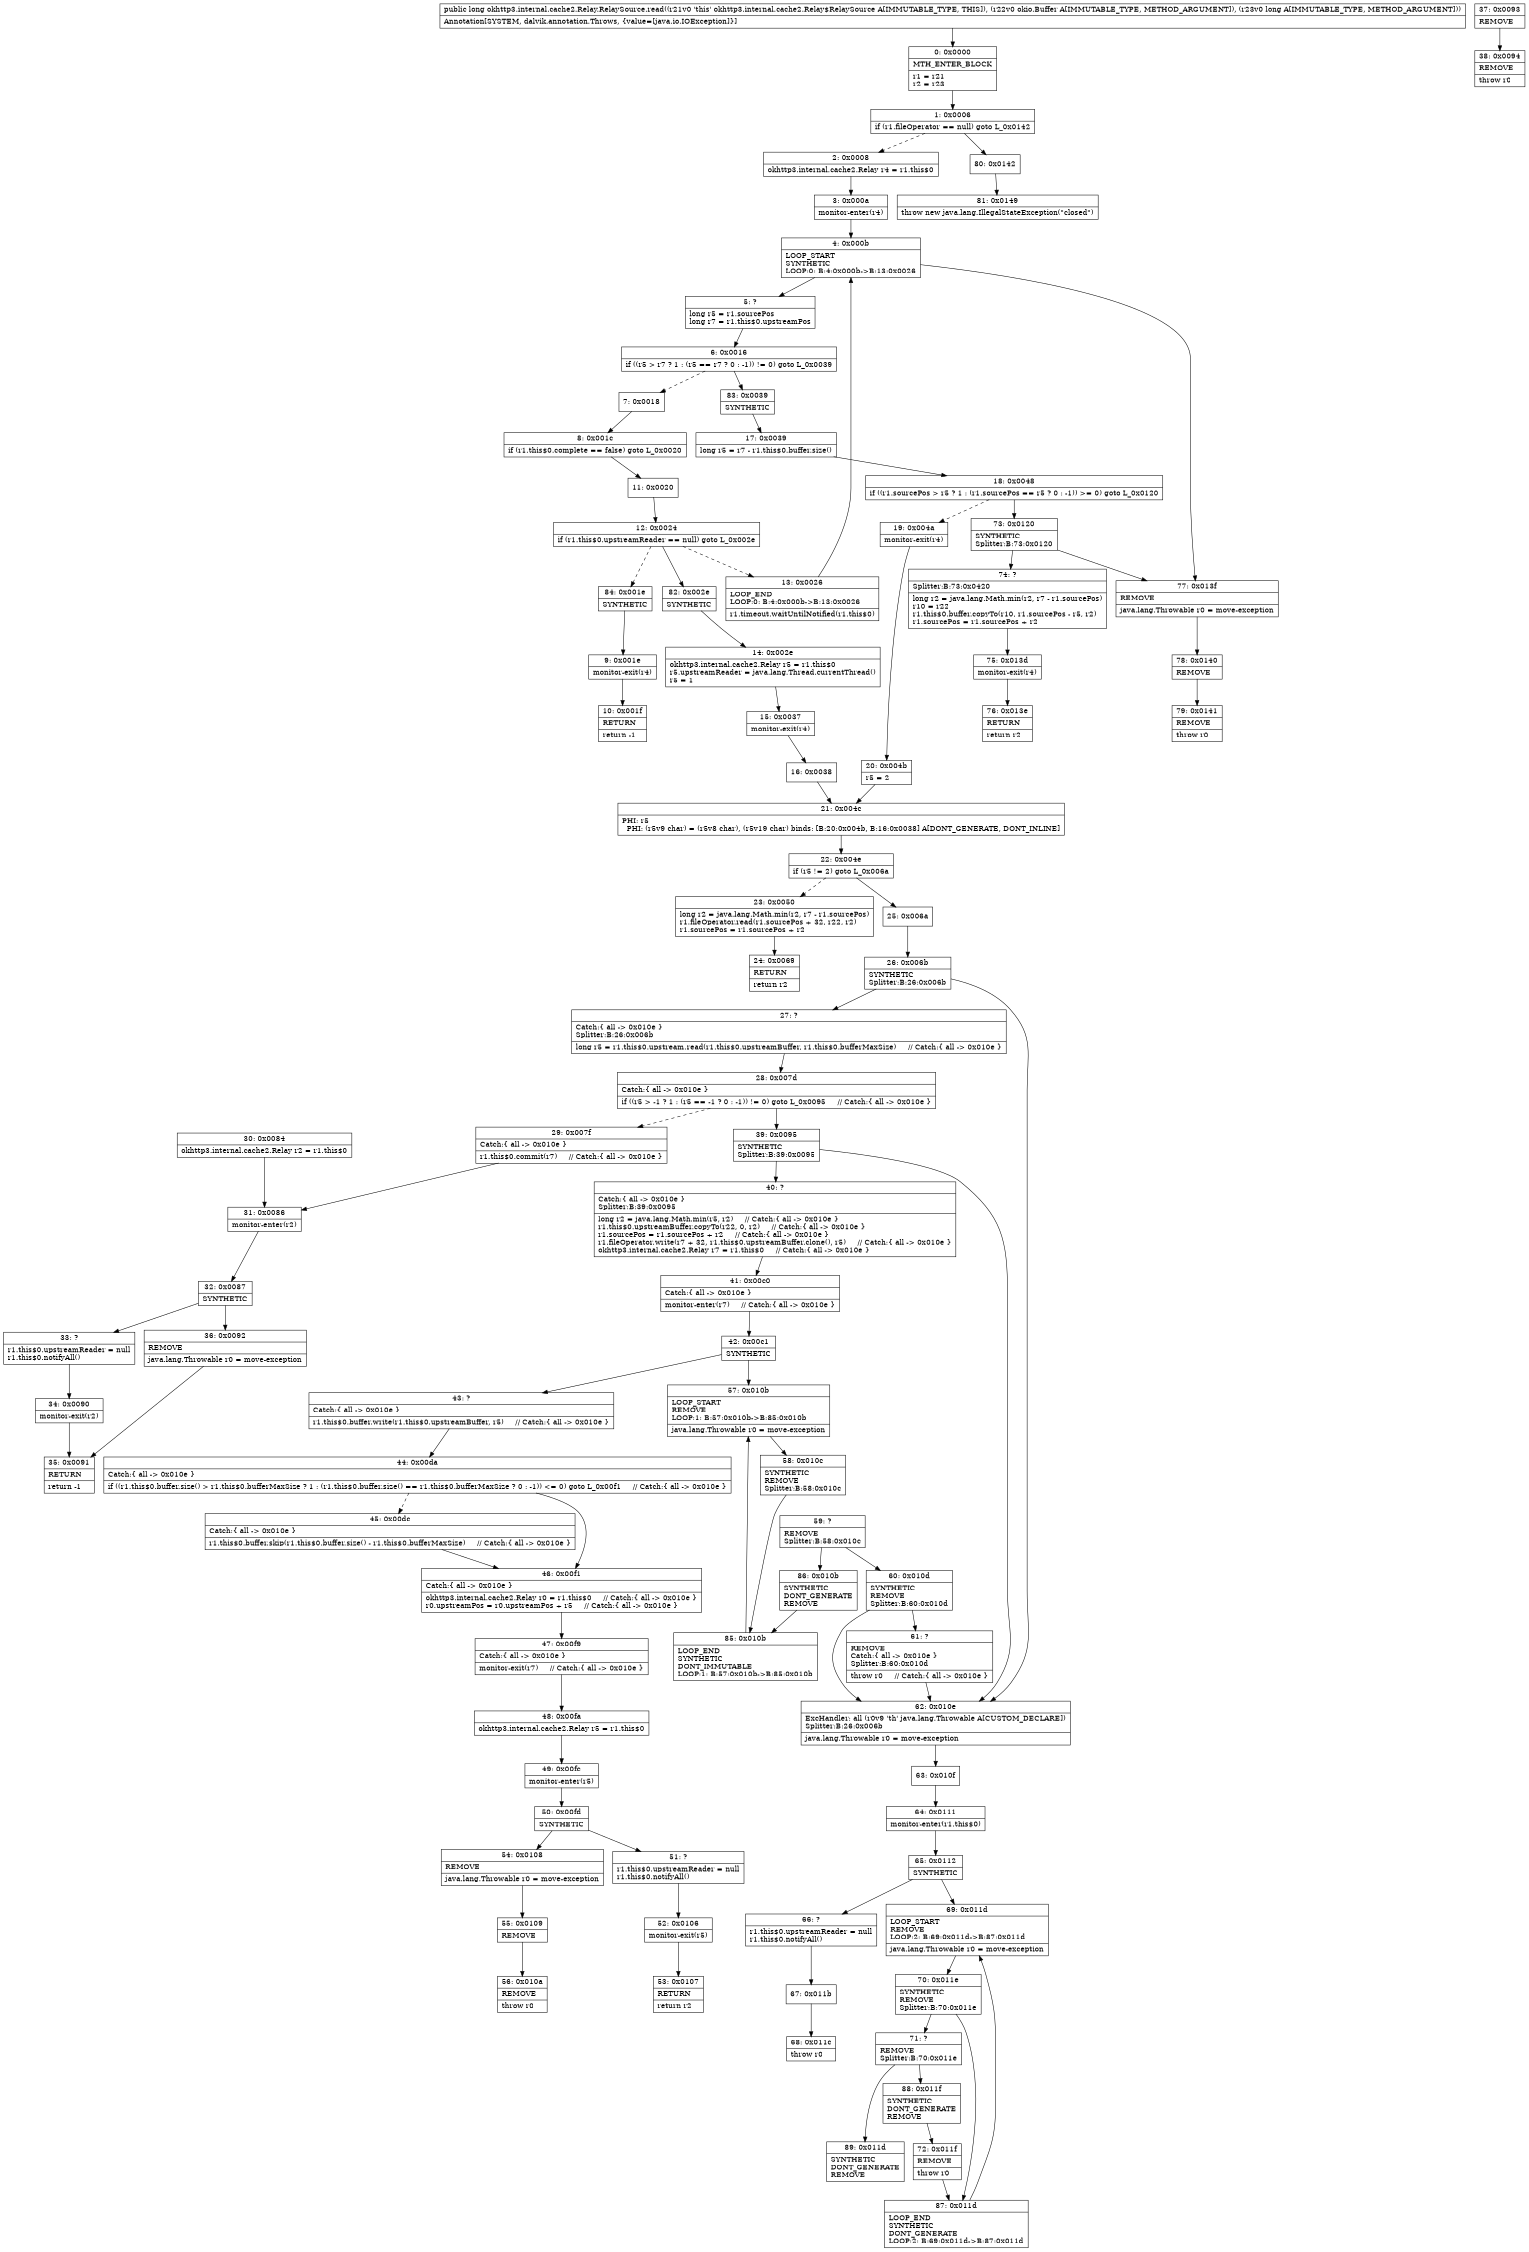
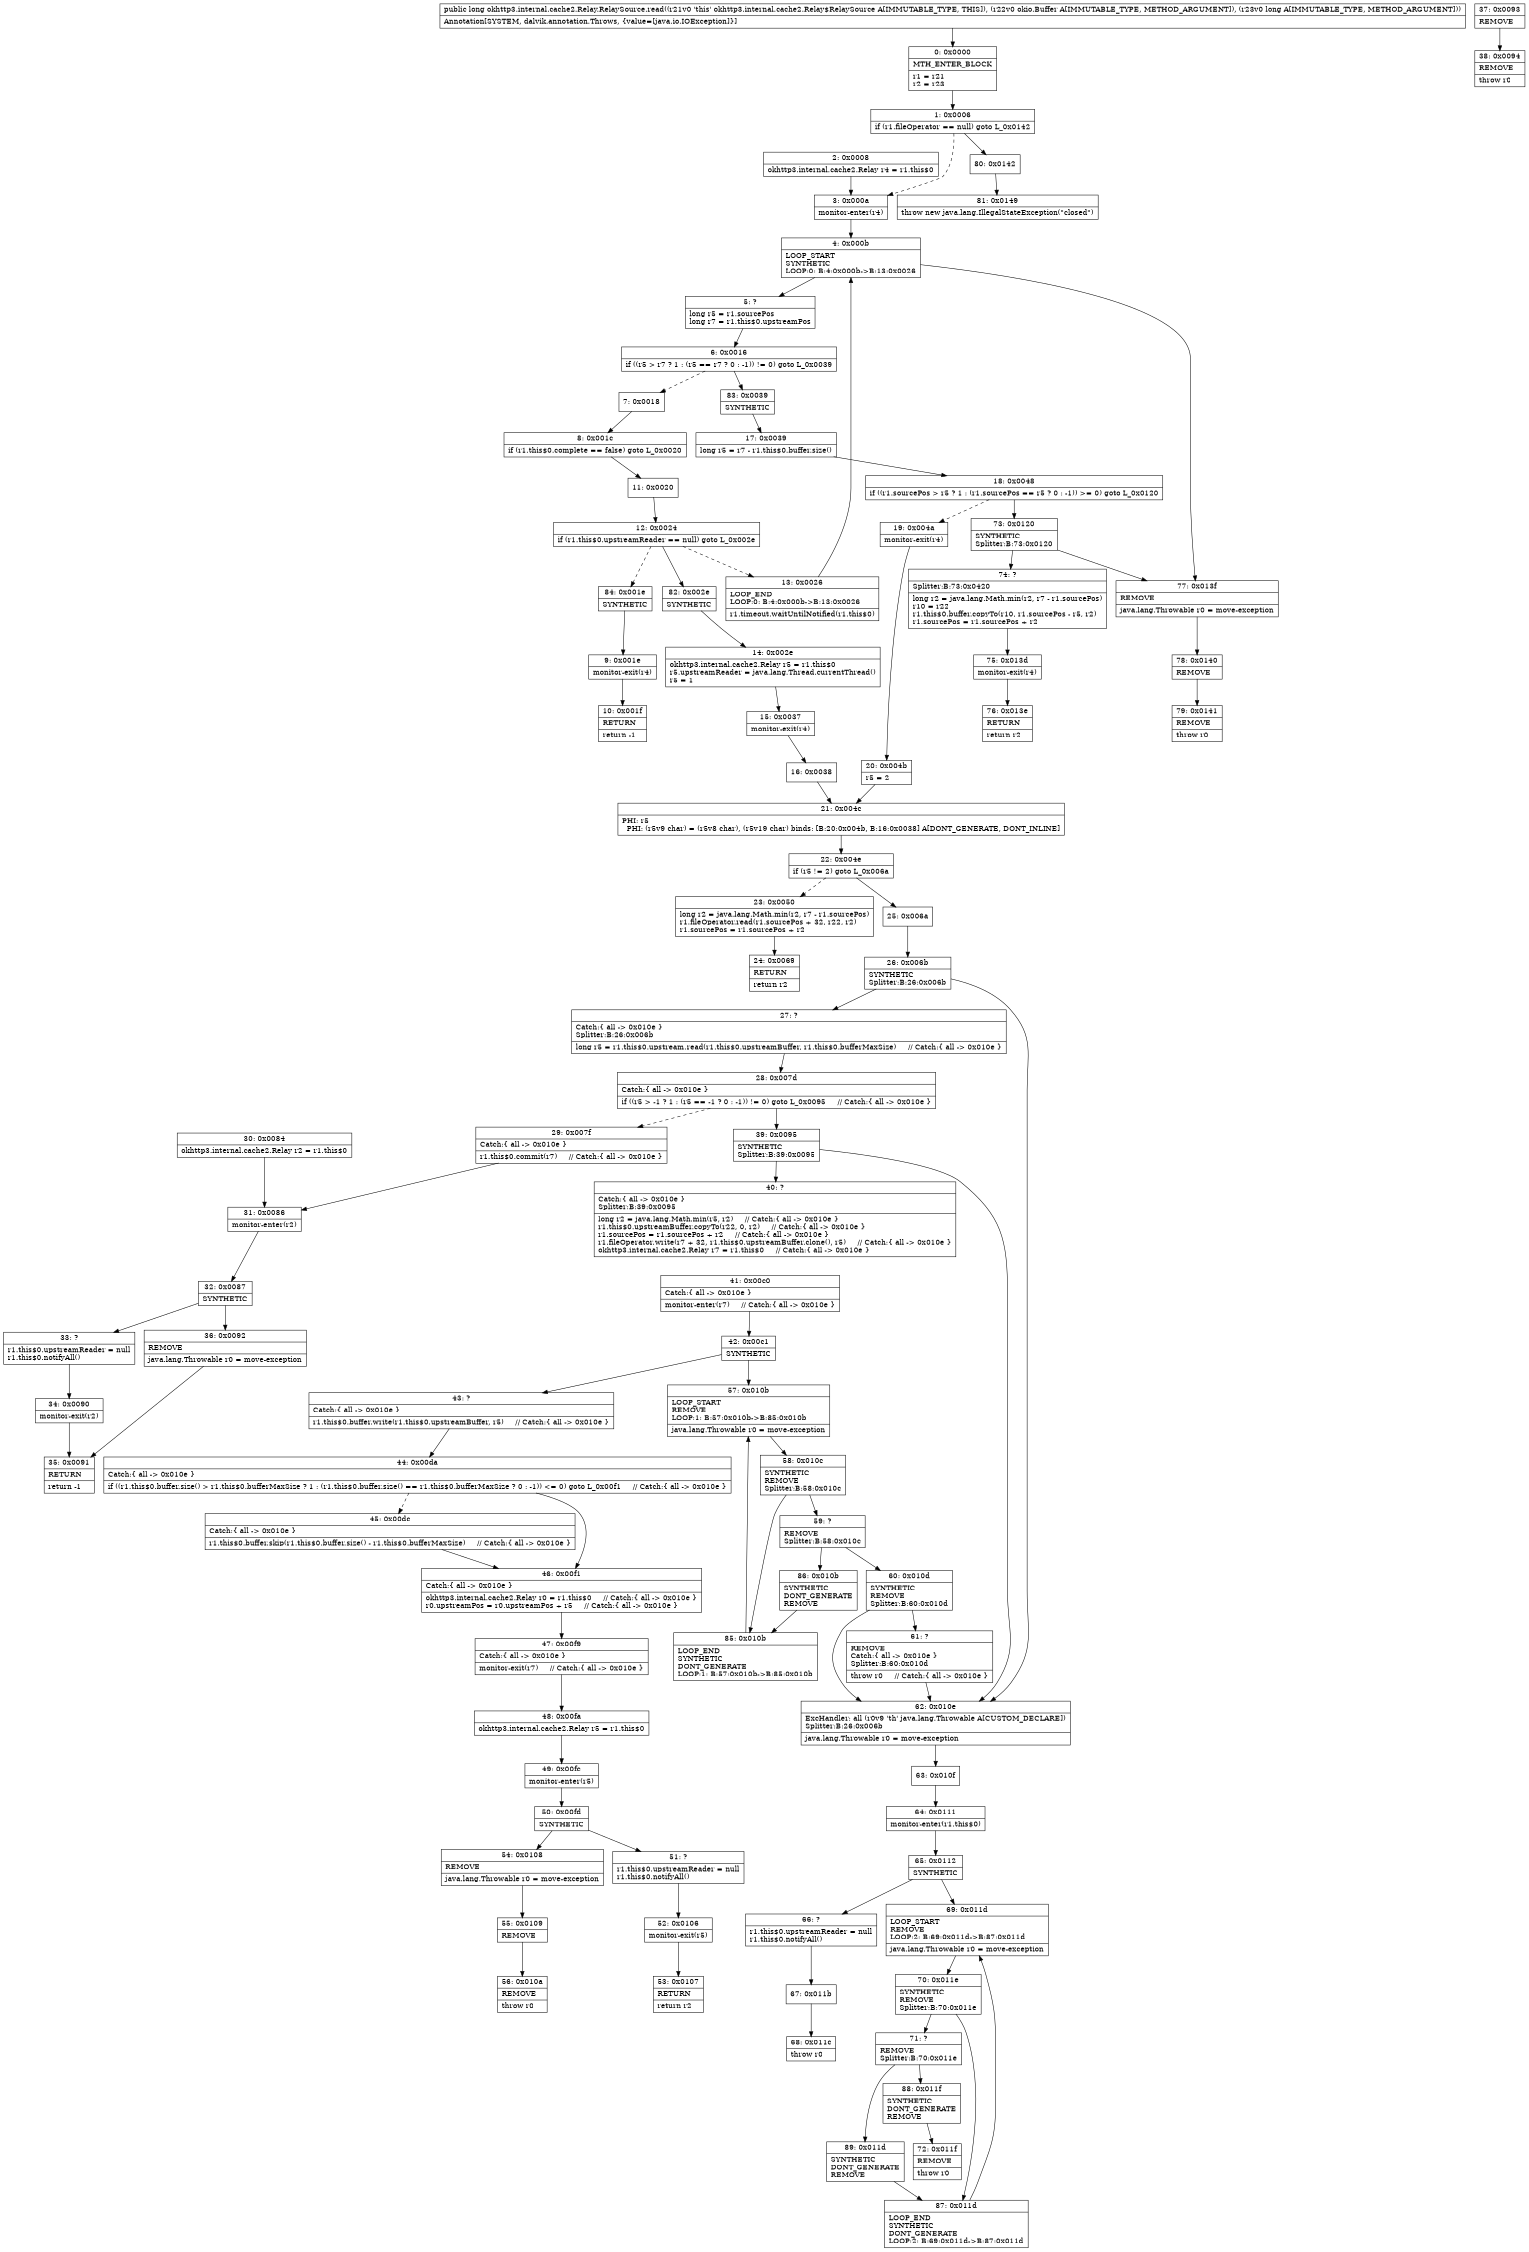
edge "1: 0x0006" -> "2: 0x0008": now "1: 0x0006" -> "3: 0x000a"
edge "40: ?" -> "41: 0x00c0": removed
edge "58: 0x010c" -> "59: ?": added
node "85: 0x010b": text "DONT_IMMUTABLE" -> "DONT_GENERATE"
edge "72: 0x011f" -> "87: 0x011d": now "89: 0x011d" -> "87: 0x011d"
